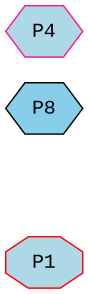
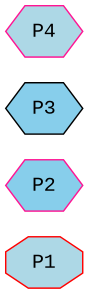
node "P8": label "P8" -> "P3"
node "P2": added
